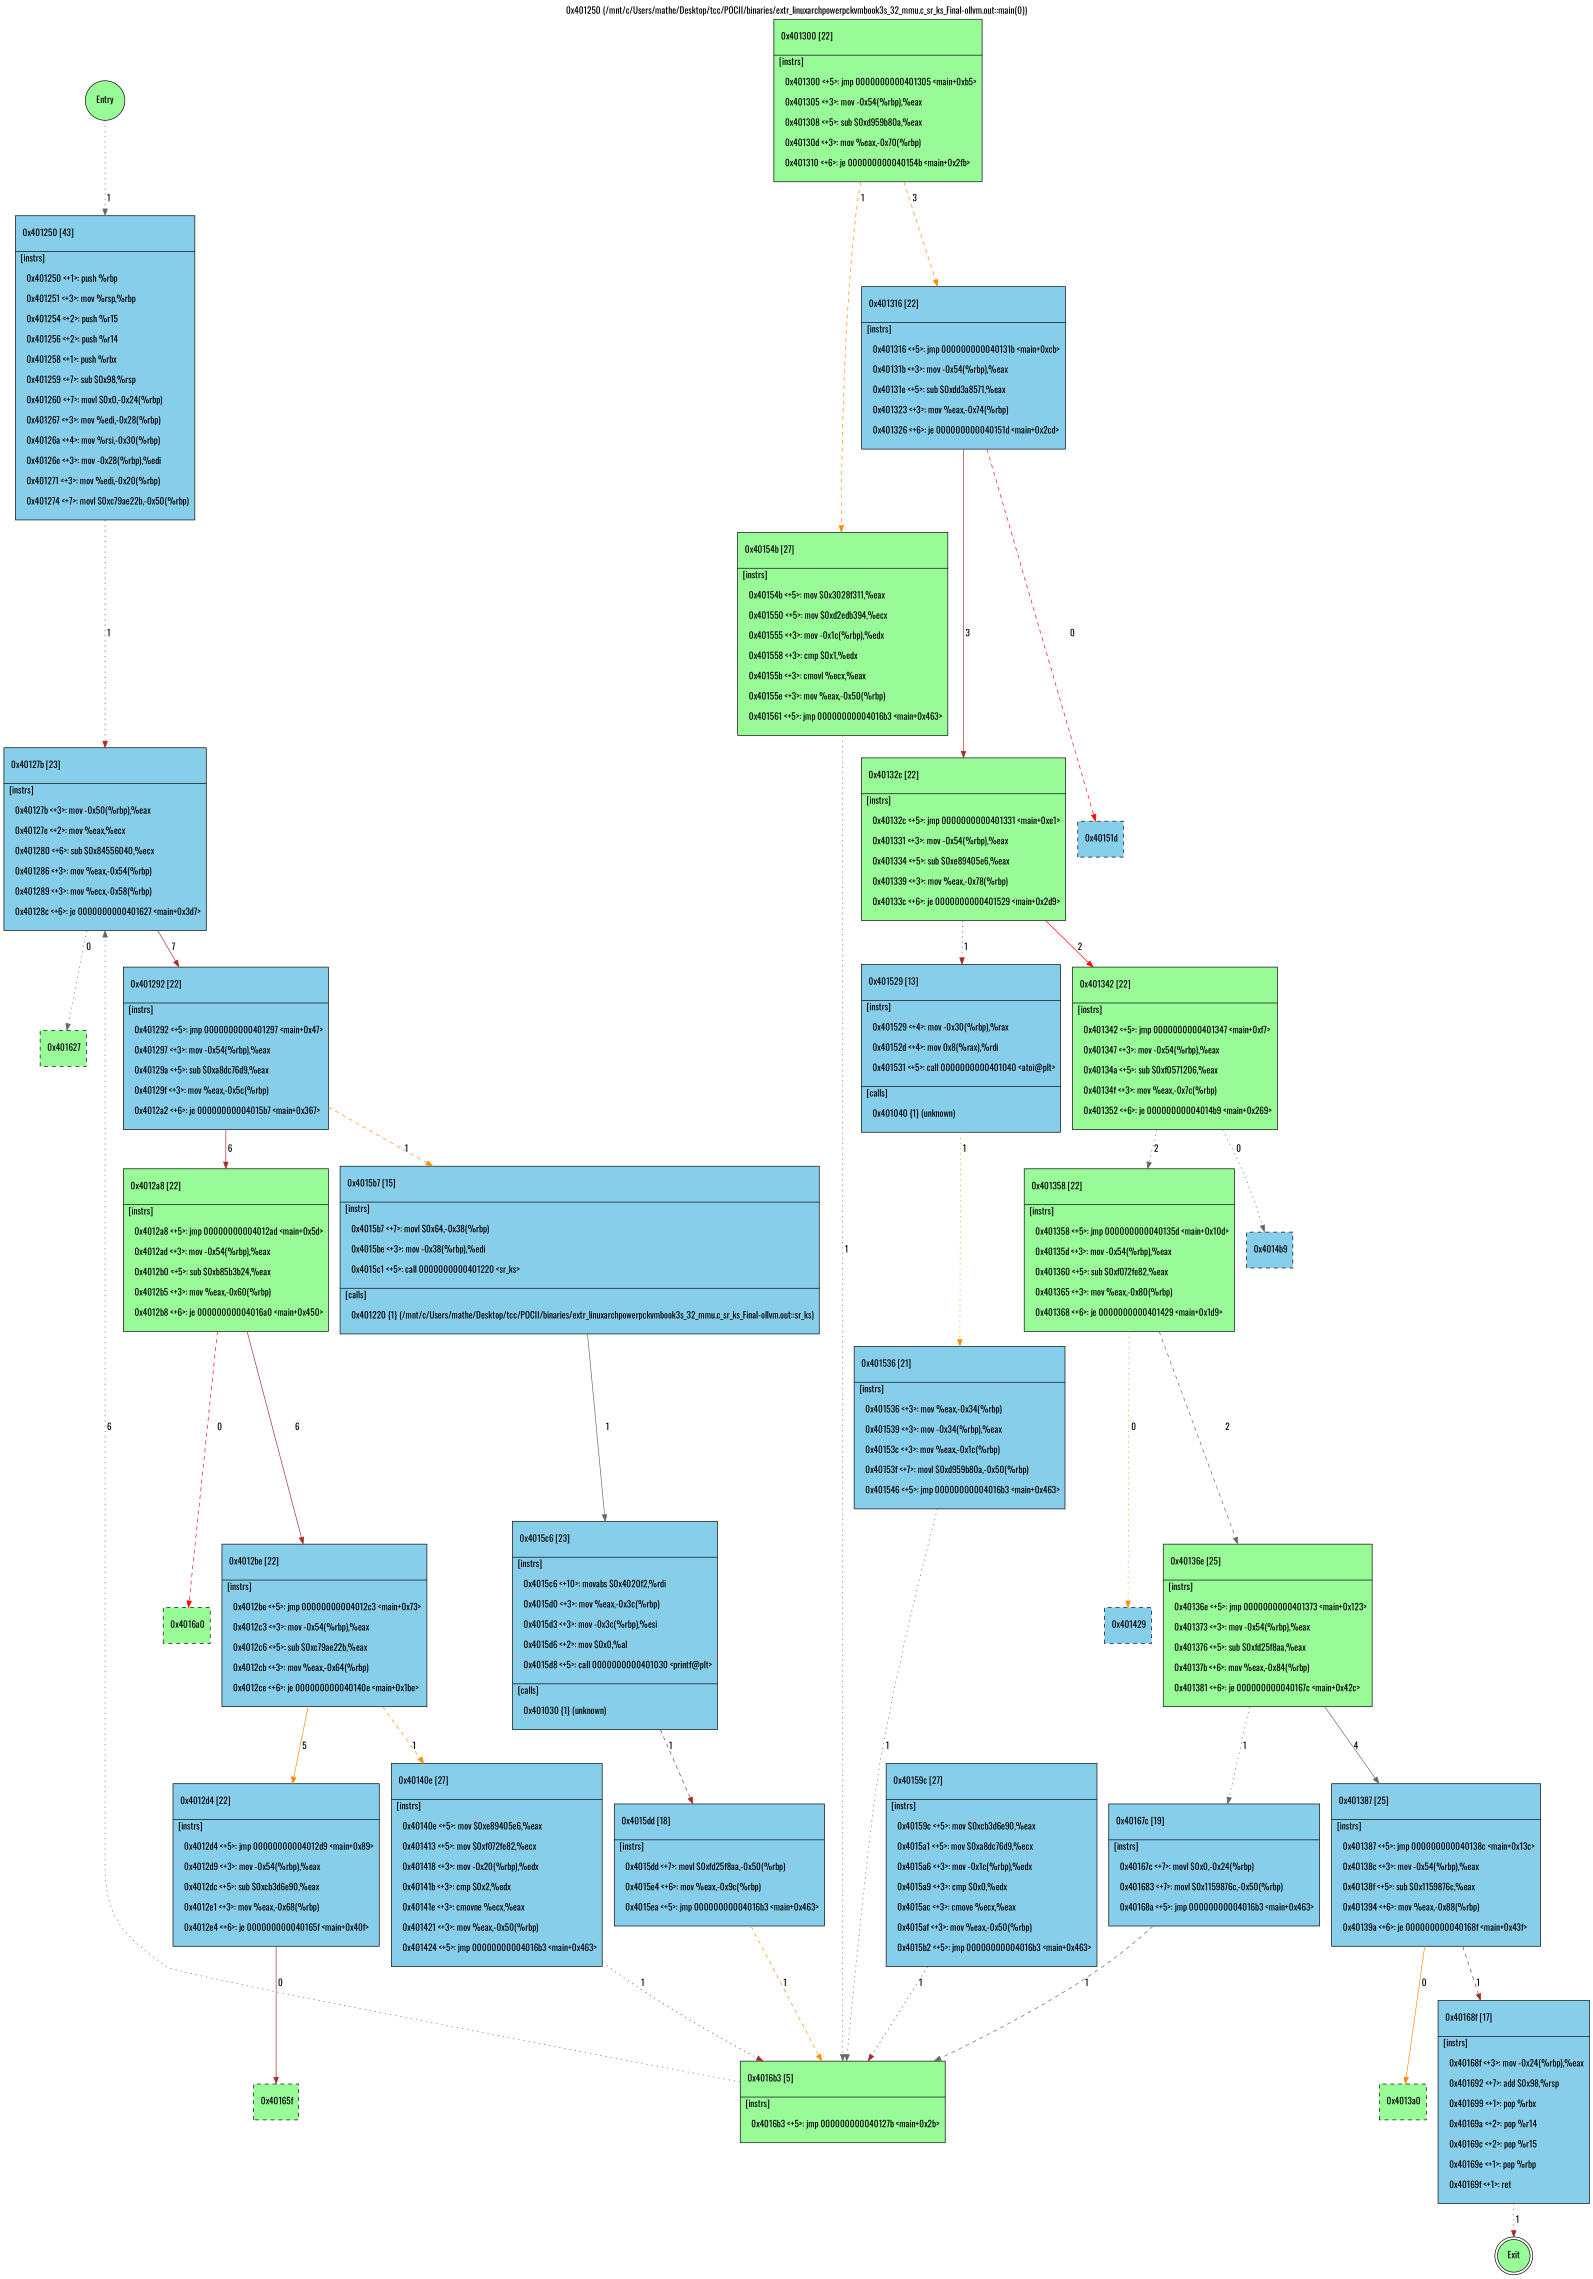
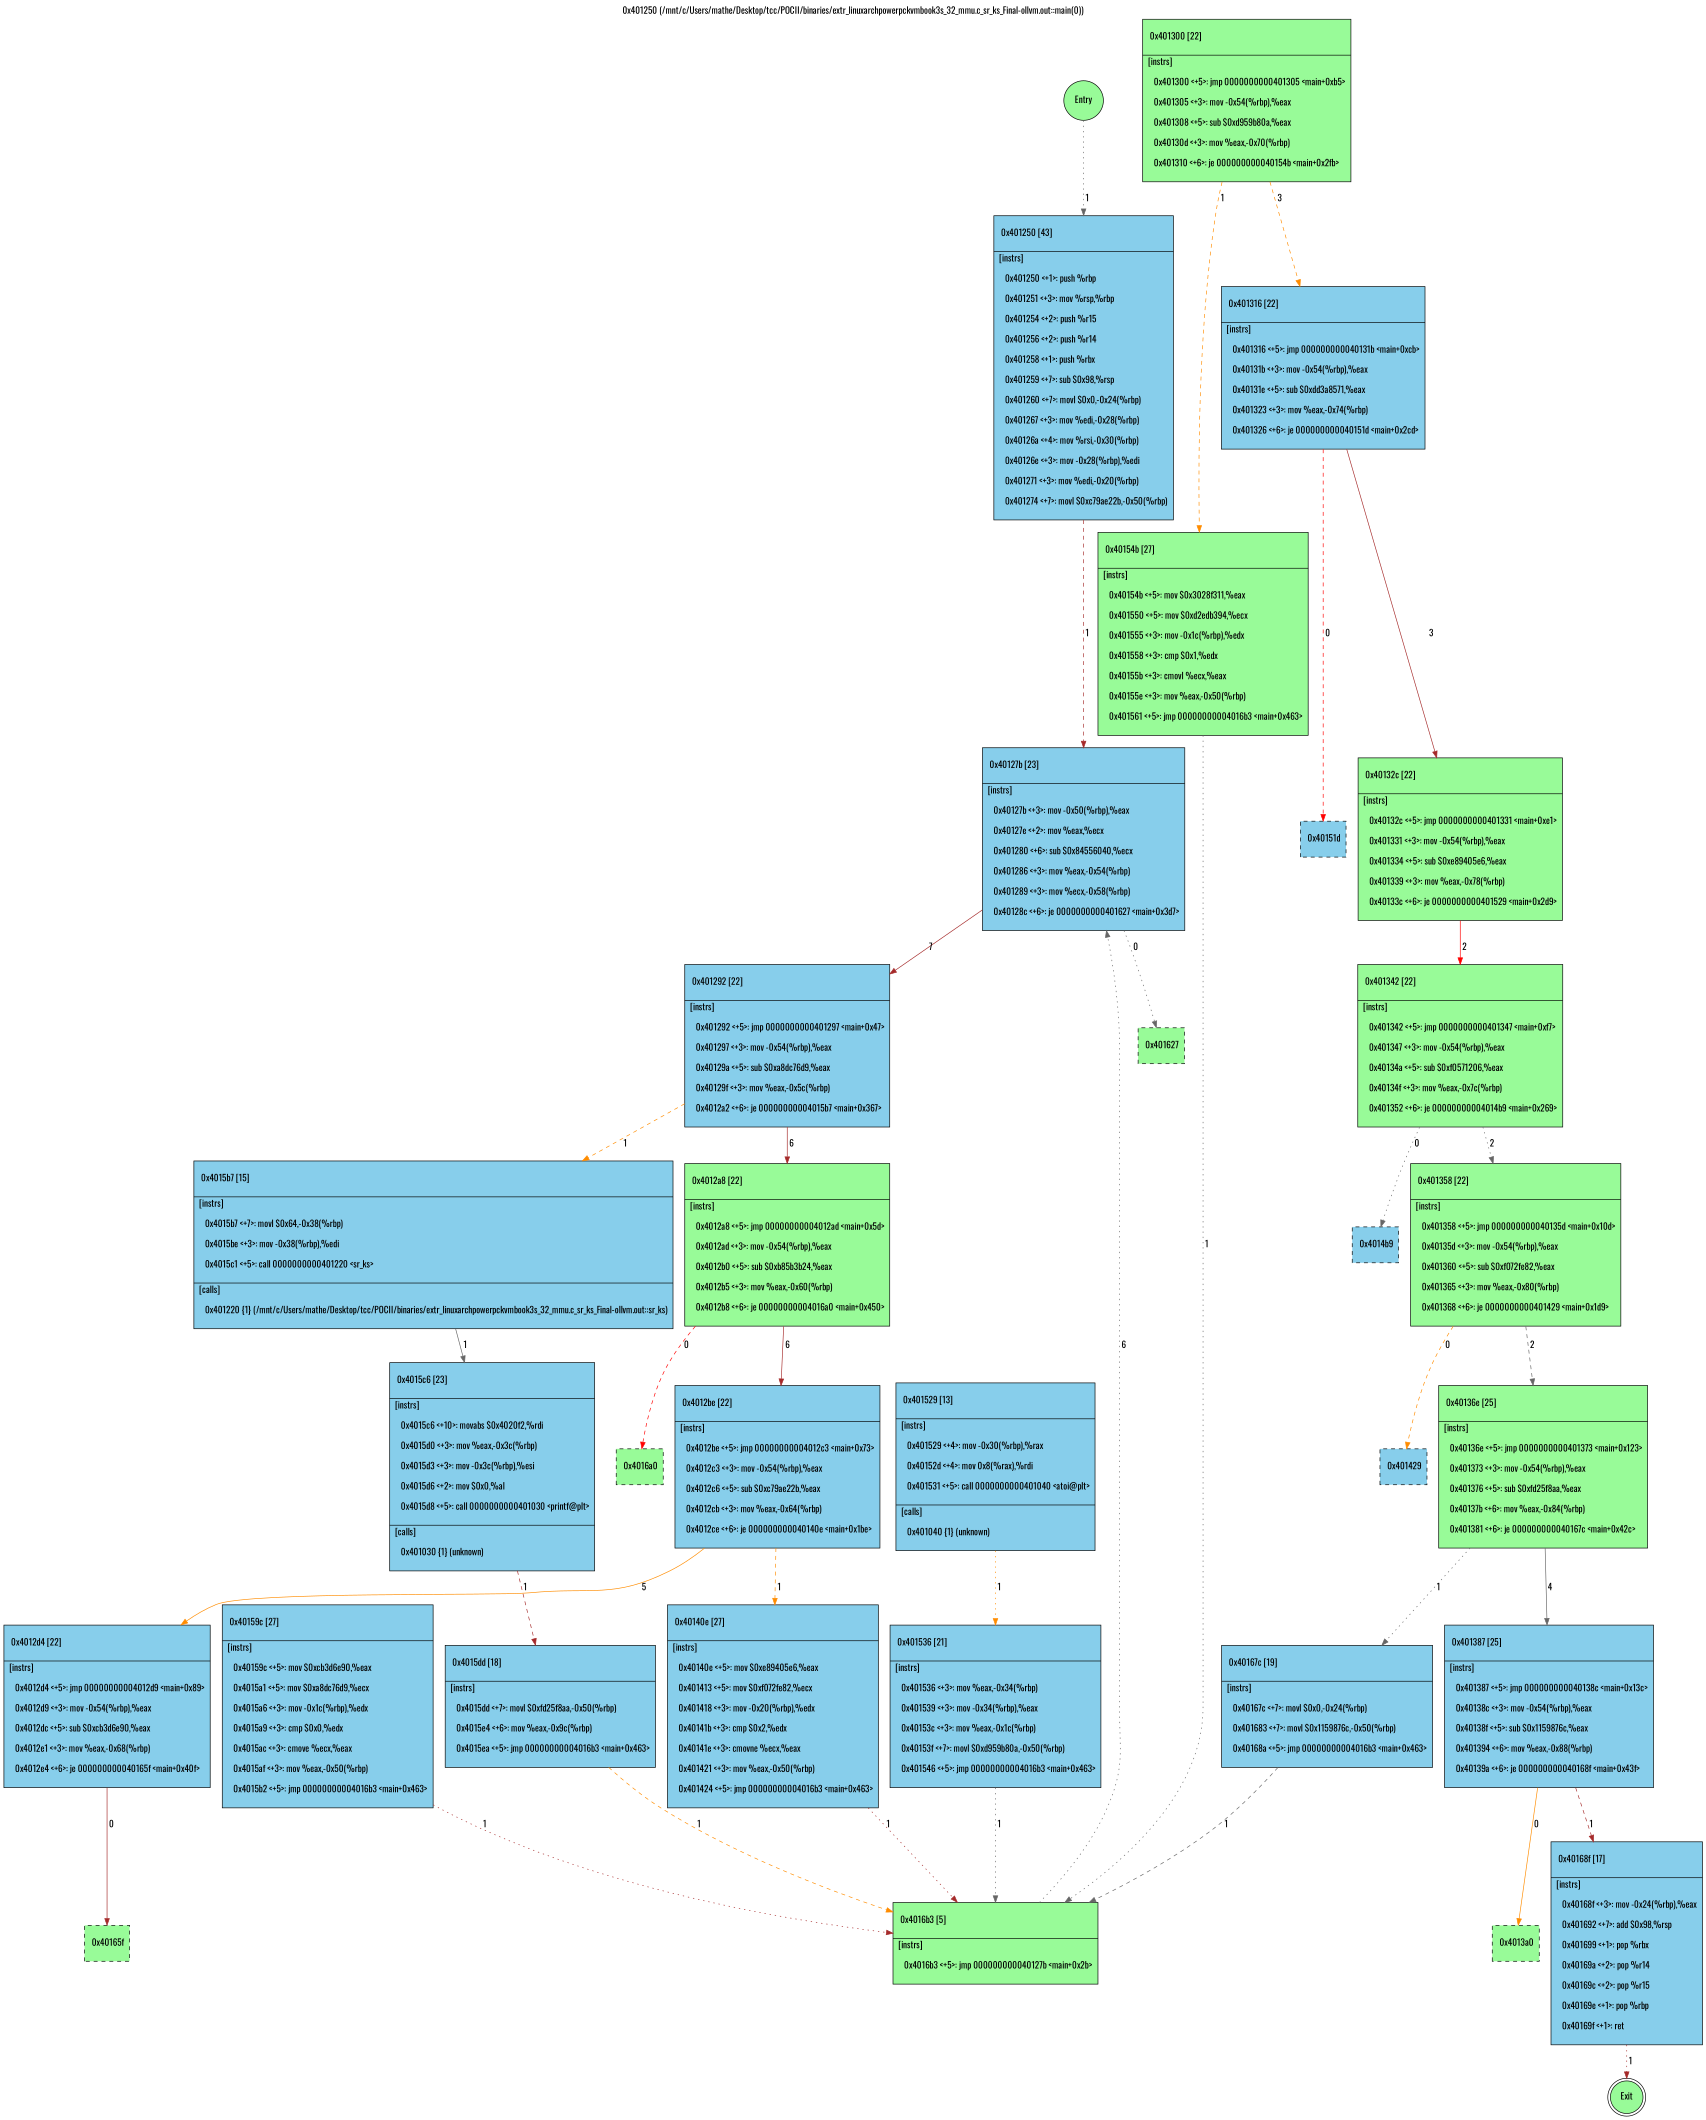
edge "0x401250 [43]" -> "0x40127b [23]": style dotted -> dashed
edge "0x40132c [22]" -> "0x401529 [13]": removed, label "1"
edge "0x401358 [22]" -> "0x401429": style dotted -> dashed
